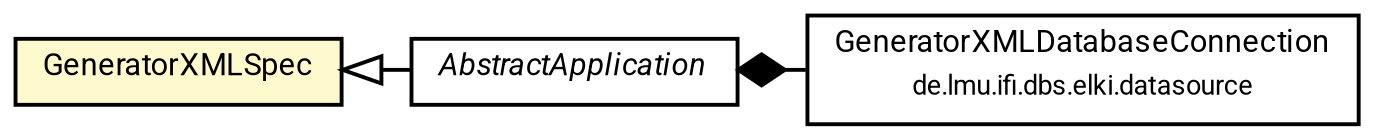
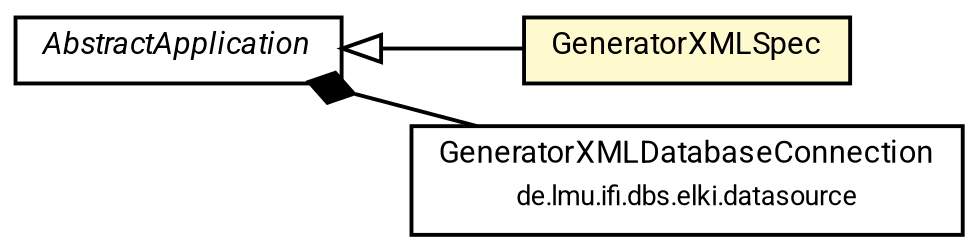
edge "AbstractApplication" -> "GeneratorXMLSpec": reversed
